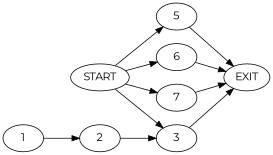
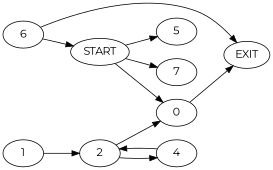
edge "5" -> "EXIT": removed
edge "START" -> "6": reversed
edge "7" -> "EXIT": removed
node "3": label "3" -> "0"
node "4": added
